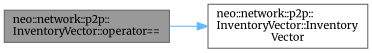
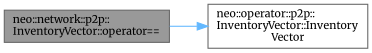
node "neo::network::p2p:: InventoryVector::Inventory Vector": label "neo::network::p2p:: InventoryVector::Inventory Vector" -> "neo::operator::p2p:: InventoryVector::Inventory Vector"
